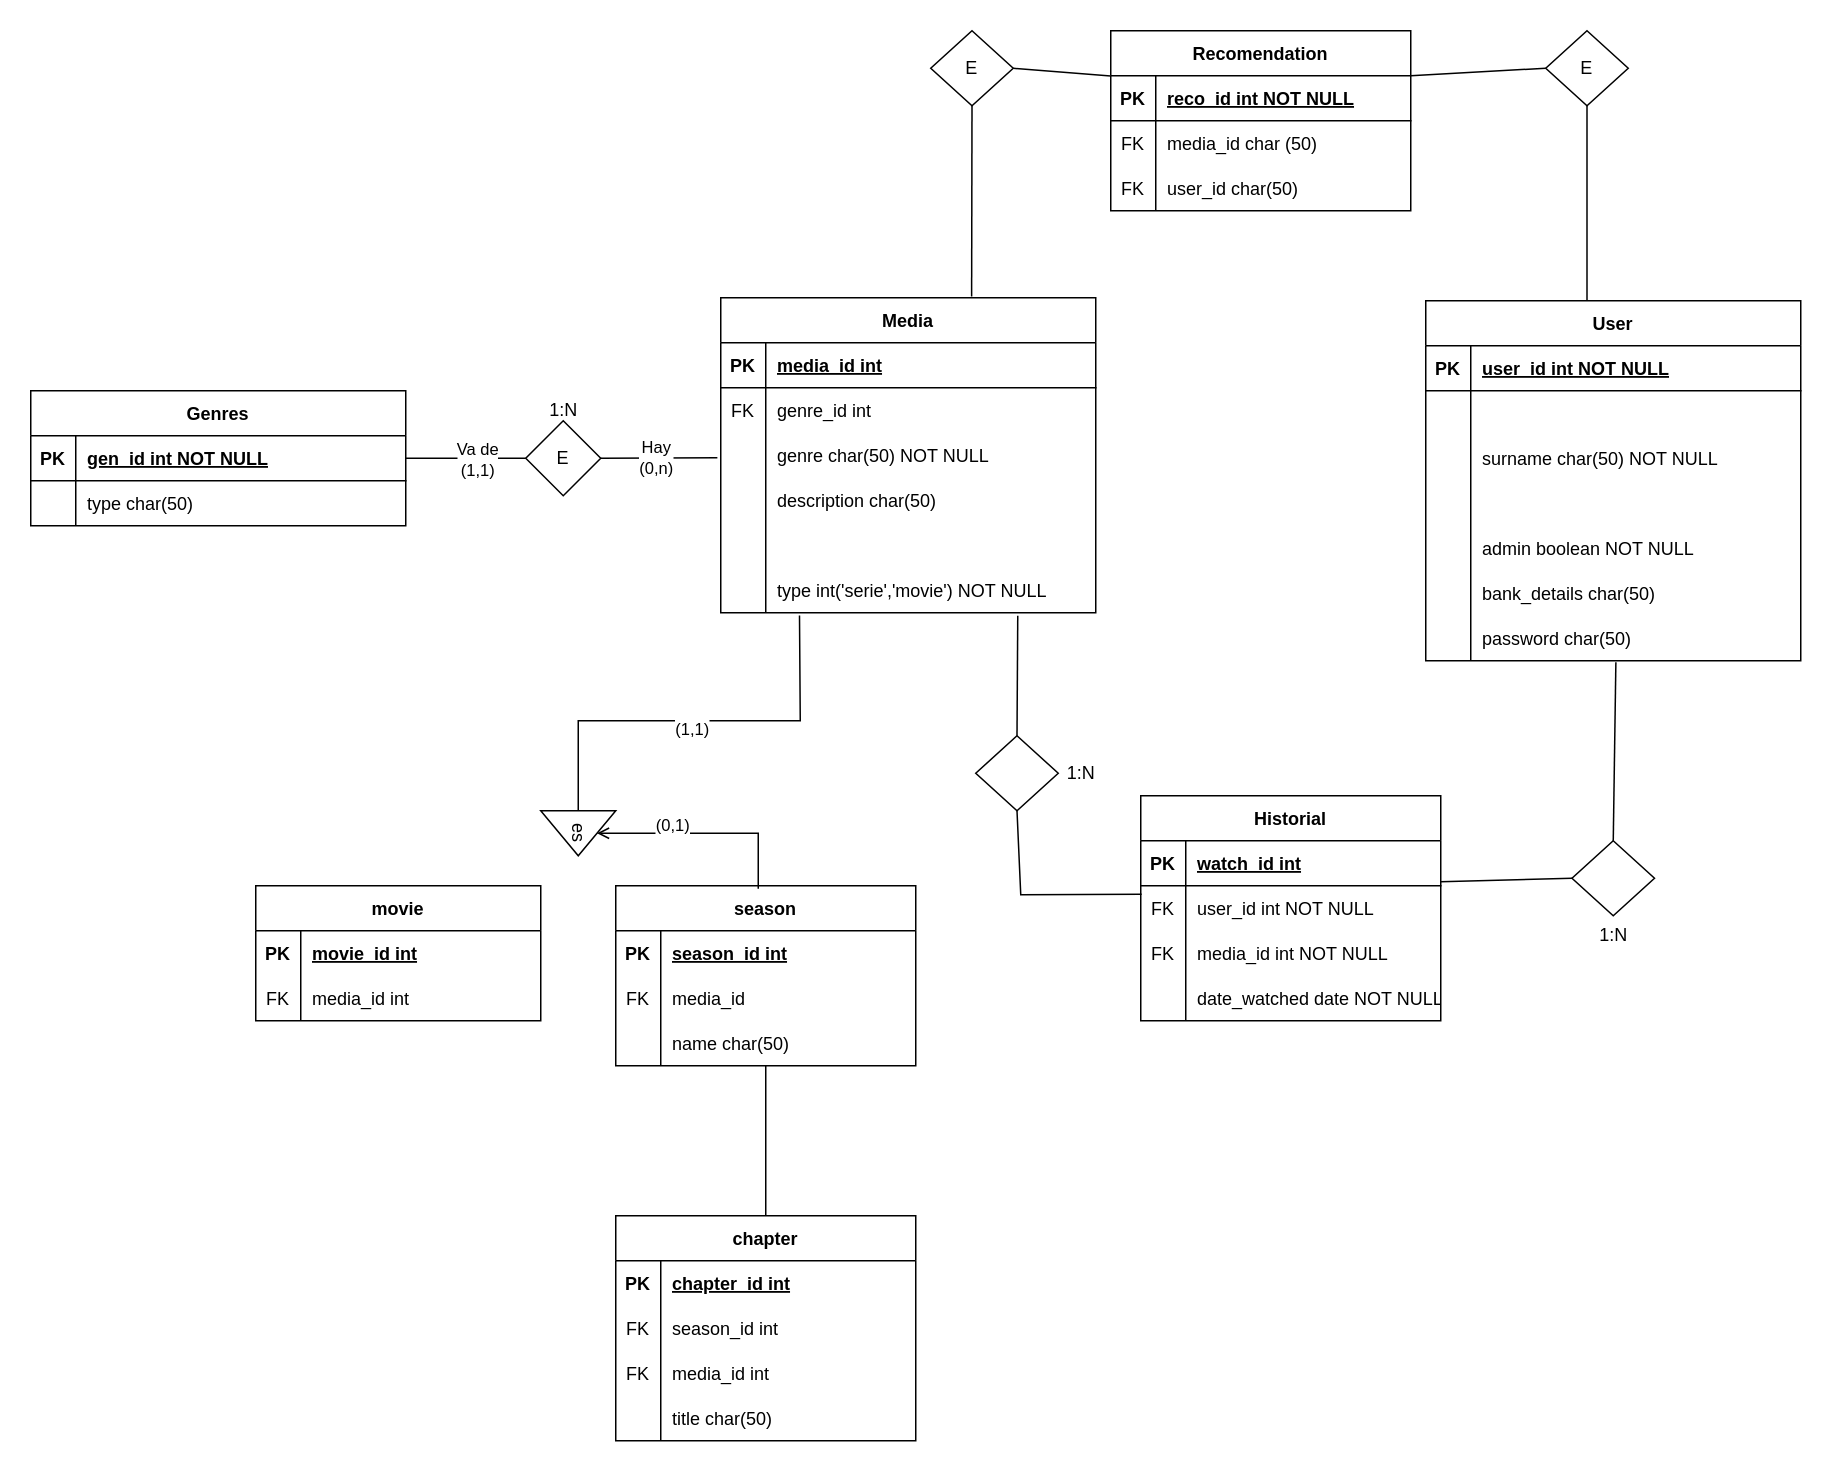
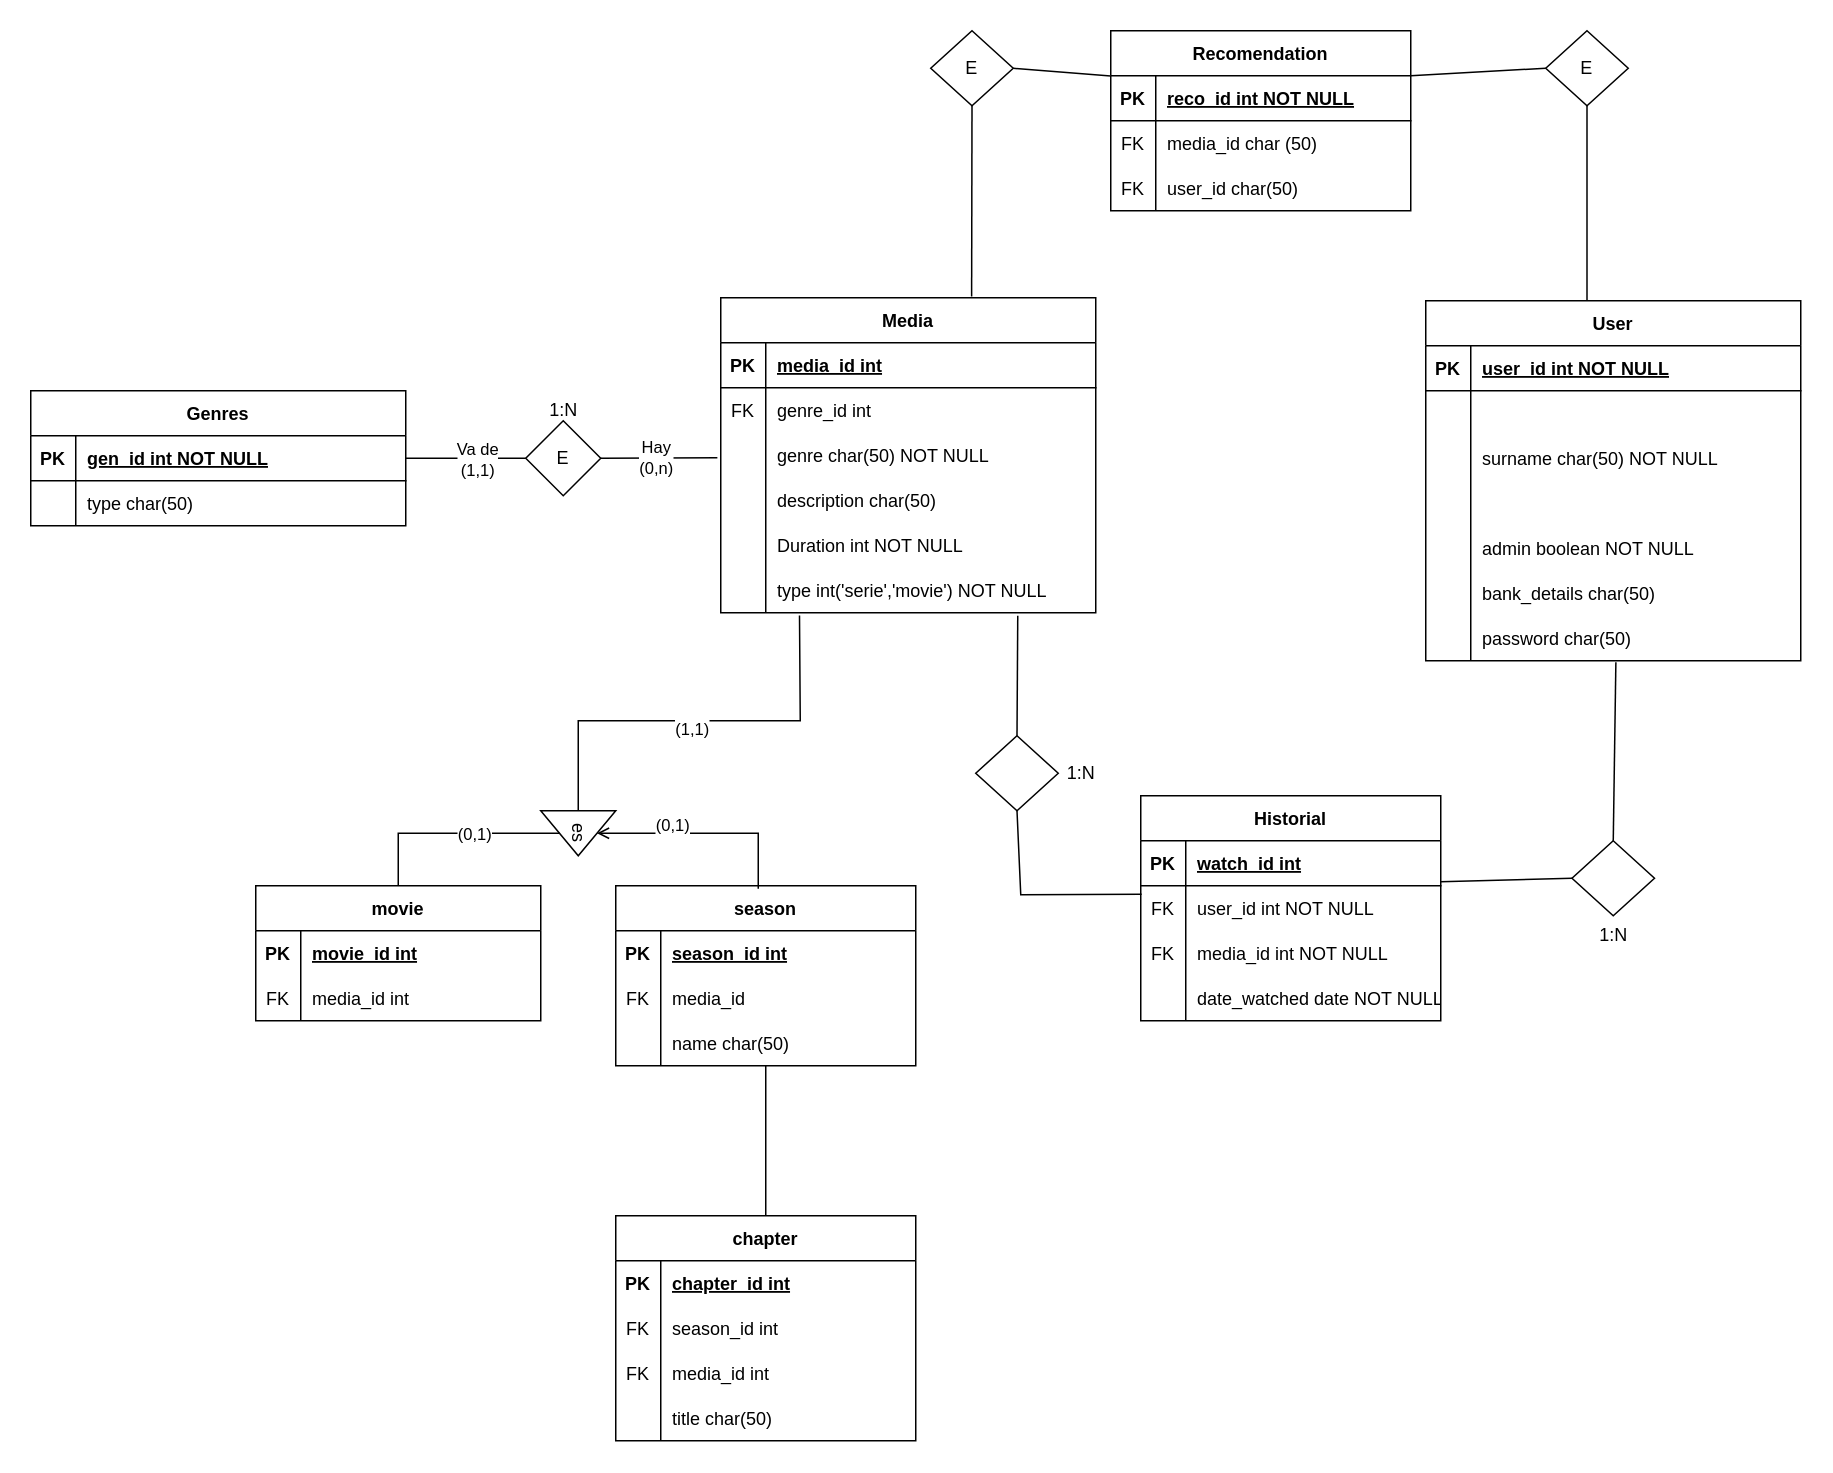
node "Duration int NOT NULL": added
edge "es" -- "movie": added, label "(0,1)"
